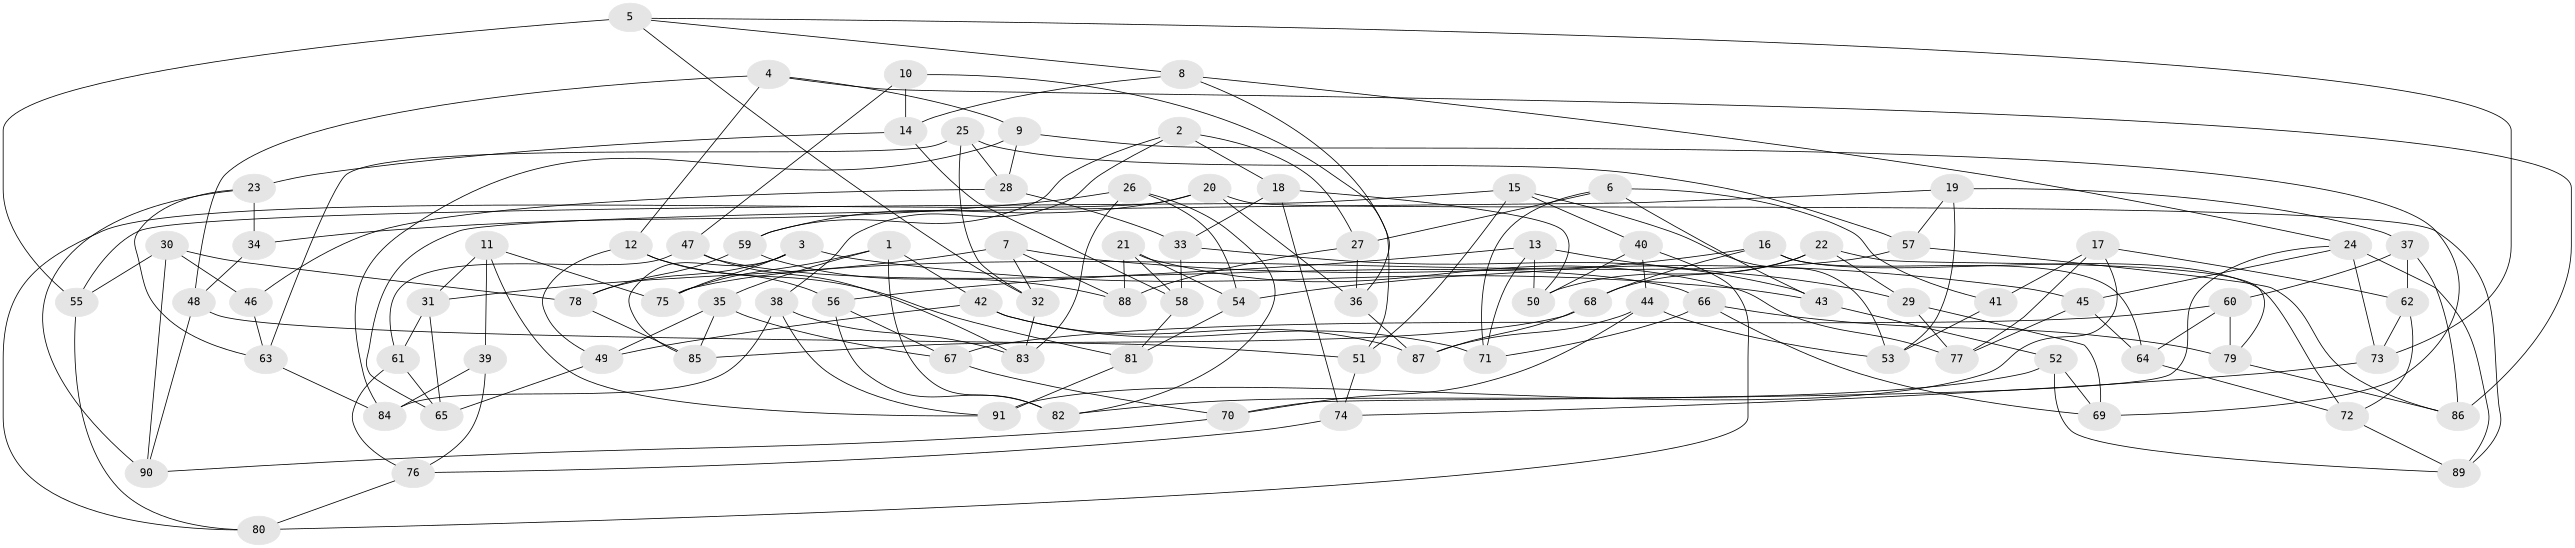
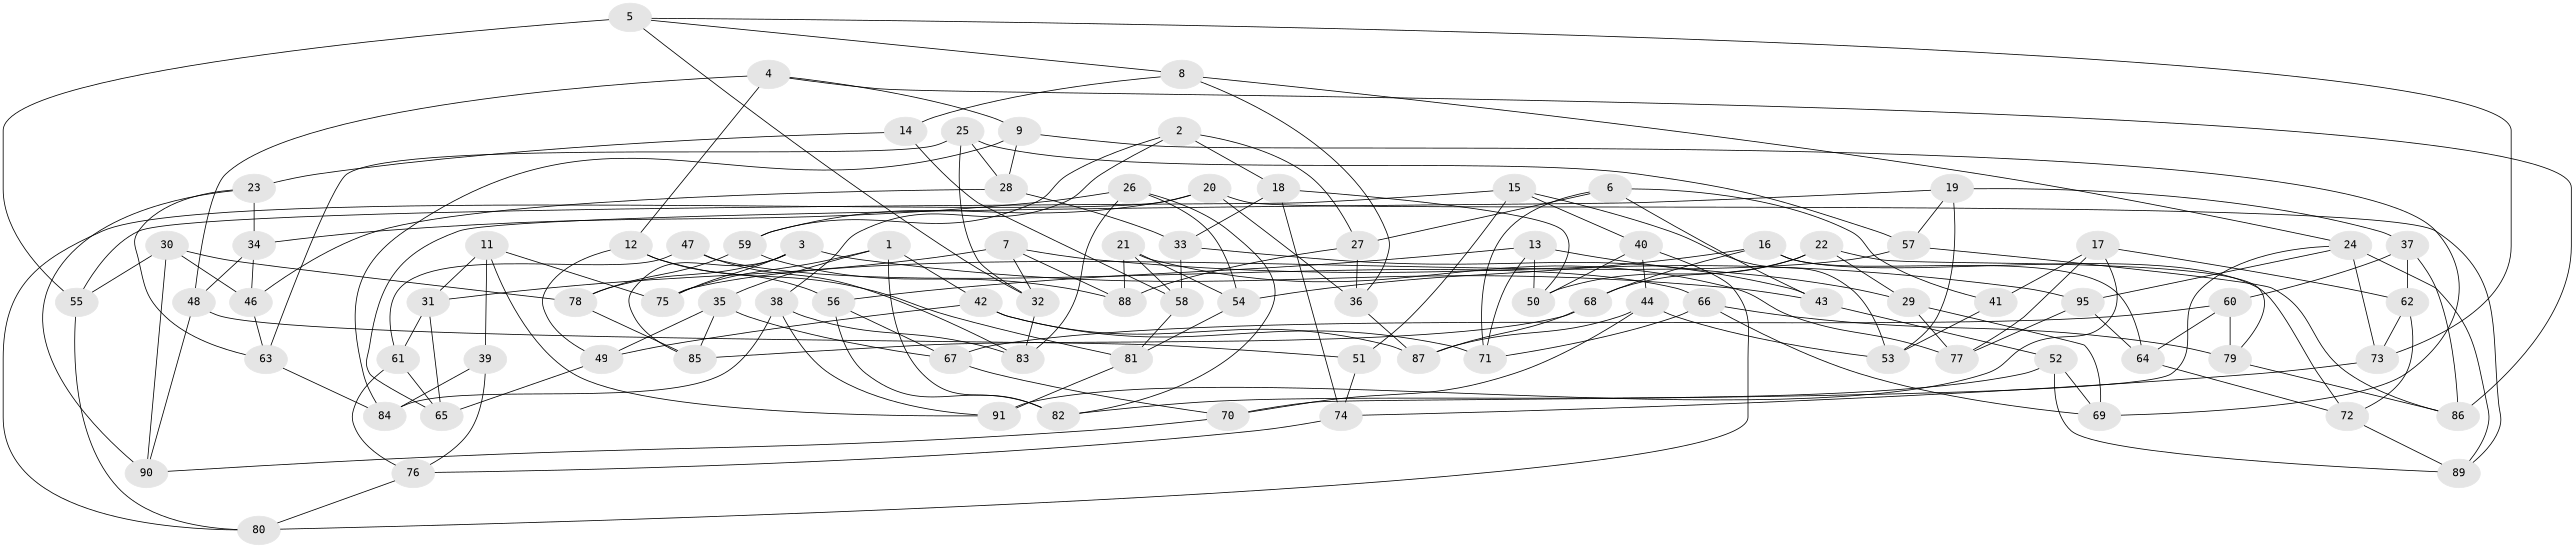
node "10": removed
edge "34" -- "46": added
node "45": label "45" -> "95"
